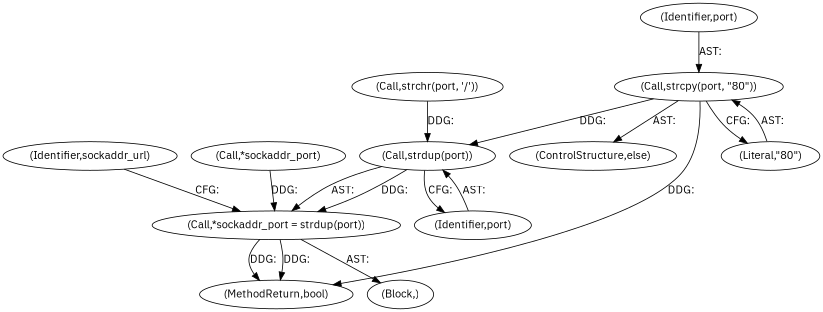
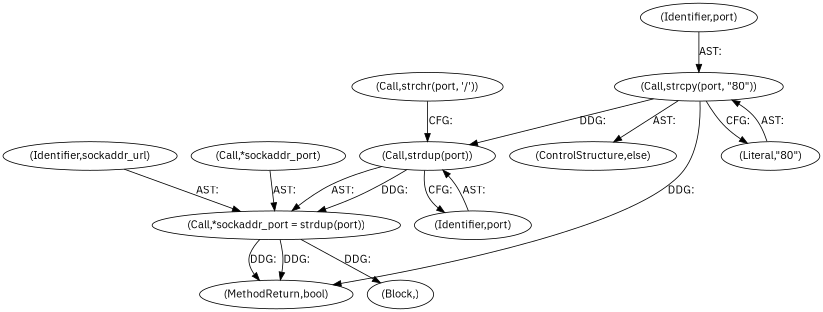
edge "(Call,strchr(port, '/'))" -> "(Call,strdup(port))": label "DDG: " -> "CFG: "
edge "(Identifier,sockaddr_url)" -> "(Call,*sockaddr_port = strdup(port))": label "CFG: " -> "AST: "
edge "(Call,*sockaddr_port)" -> "(Call,*sockaddr_port = strdup(port))": label "DDG: " -> "AST: "
edge "(Call,*sockaddr_port = strdup(port))" -> "(Block,)": label "AST: " -> "DDG: "
